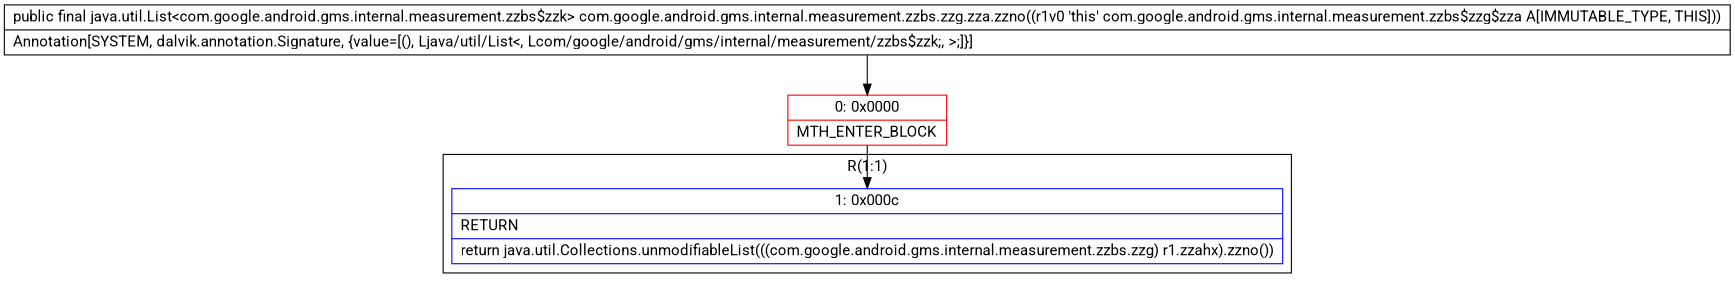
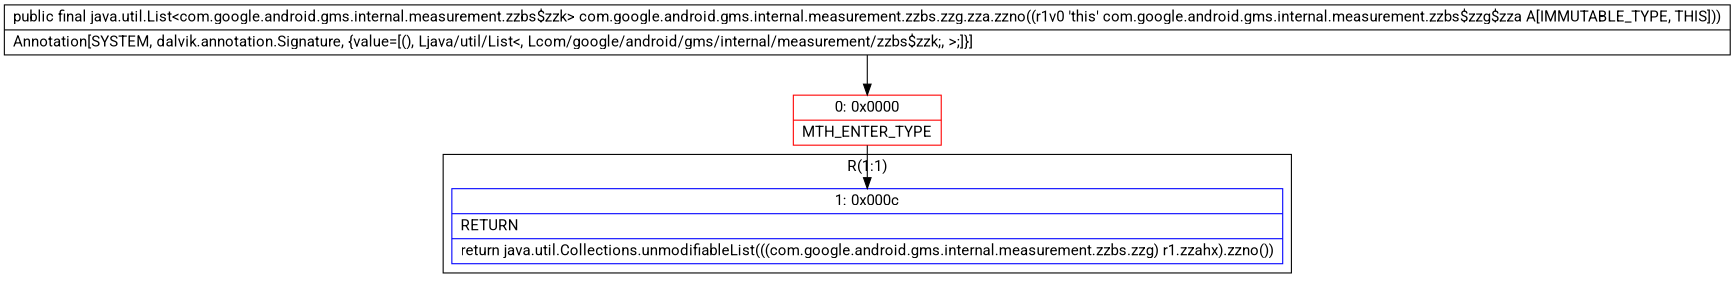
node "0: 0x0000": text "MTH_ENTER_BLOCK" -> "MTH_ENTER_TYPE"
